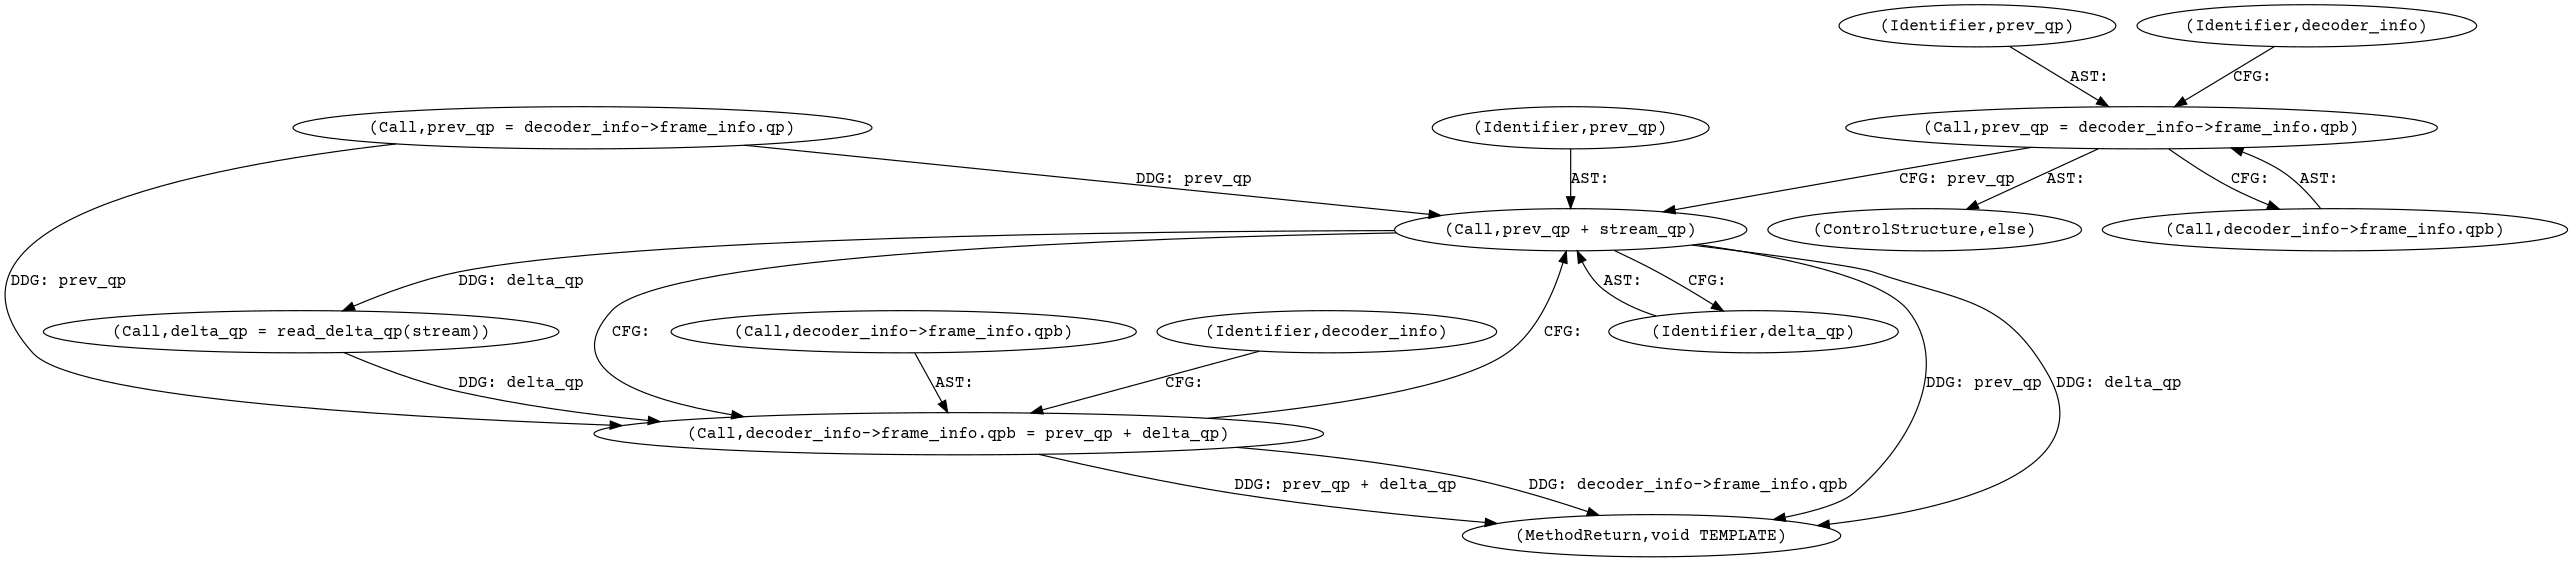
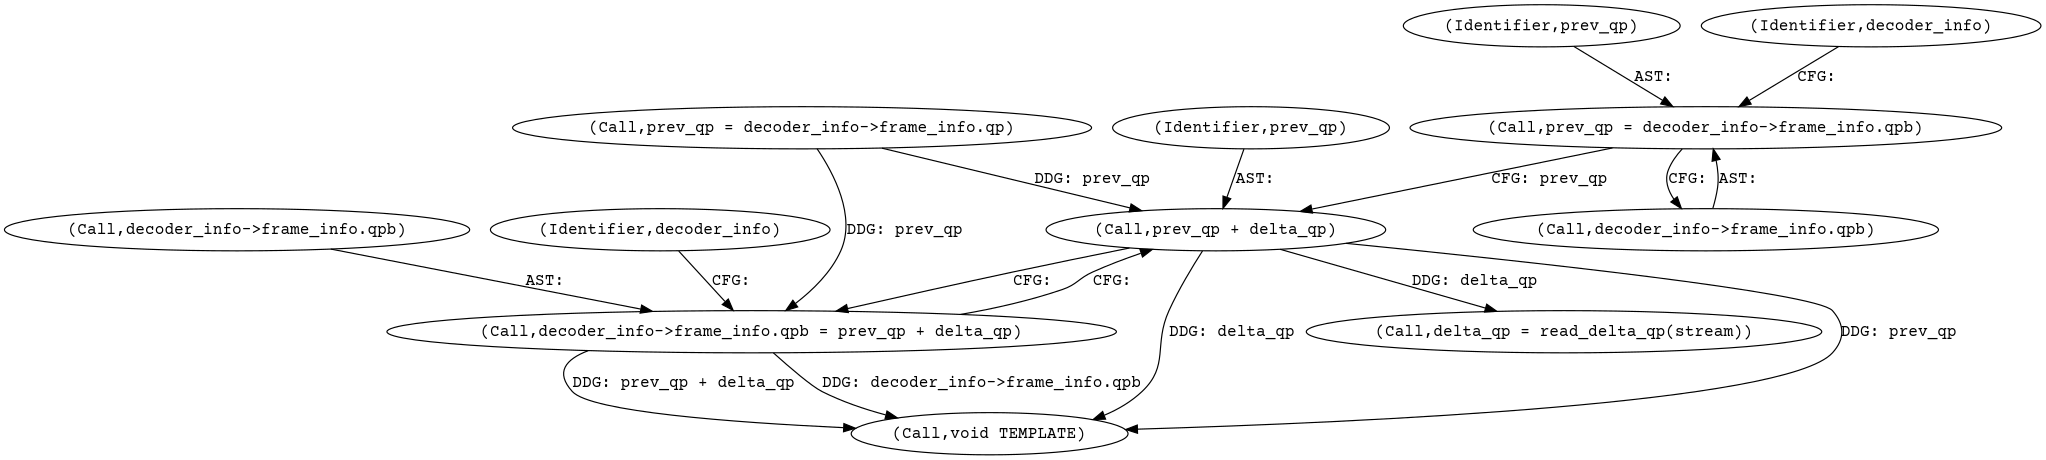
node "(Call,prev_qp + stream_qp)": label "(Call,prev_qp + stream_qp)" -> "(Call,prev_qp + delta_qp)"
node "(ControlStructure,else)": removed
node "(Identifier,delta_qp)": removed
edge "(Call,delta_qp = read_delta_qp(stream))" -> "(Call,decoder_info->frame_info.qpb = prev_qp + delta_qp)": removed, label "DDG: delta_qp"
node "(MethodReturn,void TEMPLATE)": label "(MethodReturn,void TEMPLATE)" -> "(Call,void TEMPLATE)"
